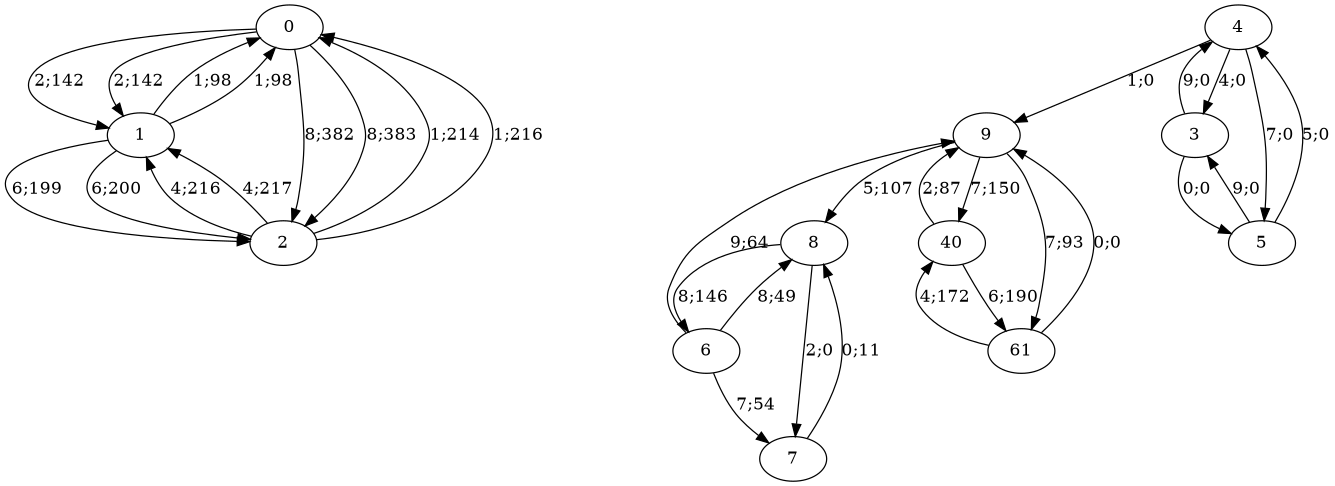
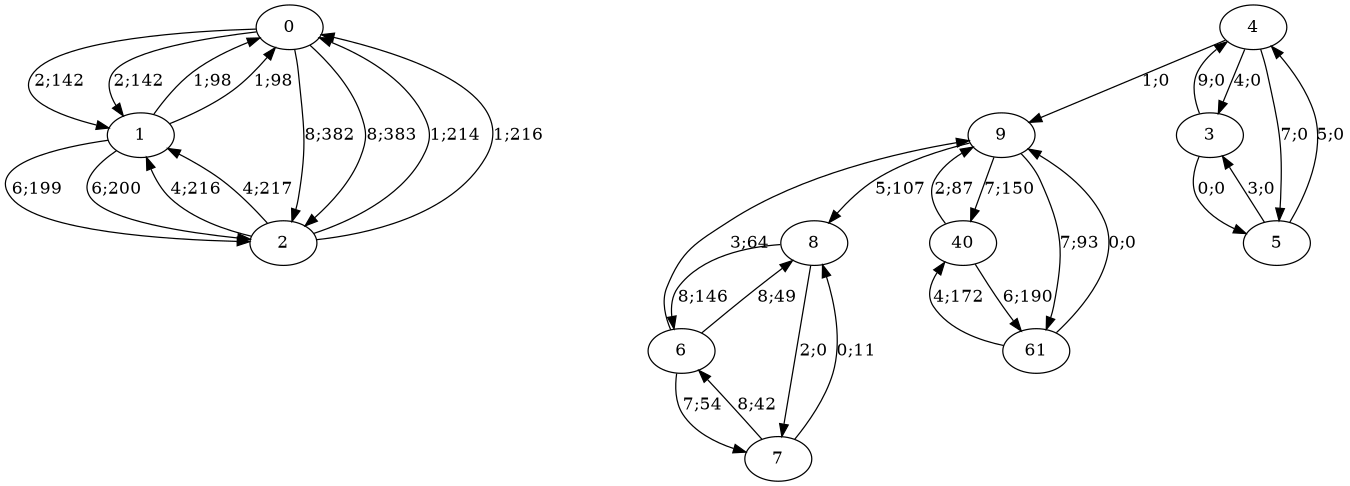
edge "5" -> "3": label "9;0" -> "3;0"
edge "6" -> "9": label "9;64" -> "3;64"
edge "7" -> "6": added, label "8;42"
